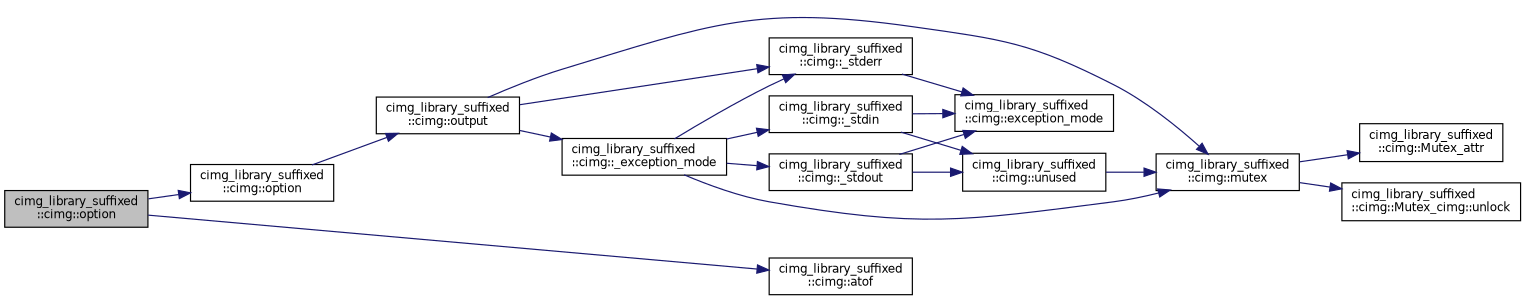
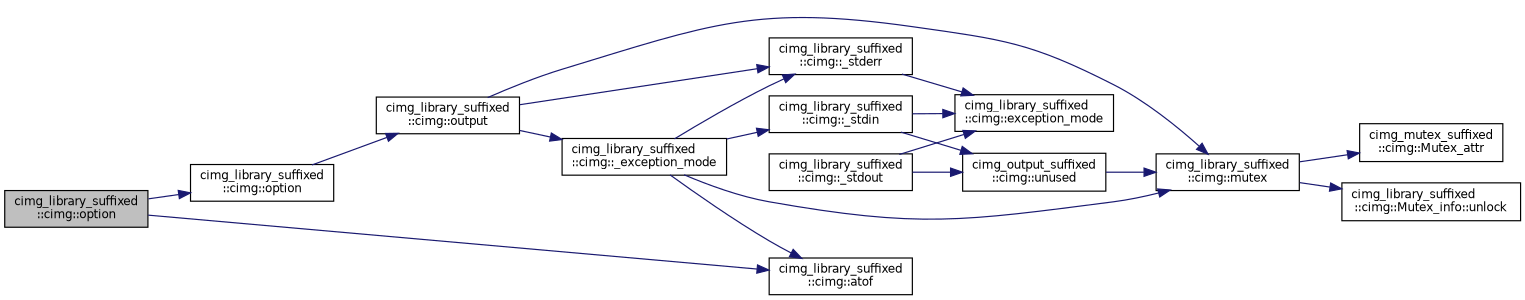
node "cimg_library_suffixed ::cimg::Mutex_attr": label "cimg_library_suffixed ::cimg::Mutex_attr" -> "cimg_mutex_suffixed ::cimg::Mutex_attr"
edge "cimg_library_suffixed ::cimg::_exception_mode" -> "cimg_library_suffixed ::cimg::_stdout": now "cimg_library_suffixed ::cimg::_exception_mode" -> "cimg_library_suffixed ::cimg::atof"
node "cimg_library_suffixed ::cimg::unused": label "cimg_library_suffixed ::cimg::unused" -> "cimg_output_suffixed ::cimg::unused"
node "cimg_library_suffixed ::cimg::Mutex_cimg::unlock": label "cimg_library_suffixed ::cimg::Mutex_cimg::unlock" -> "cimg_library_suffixed ::cimg::Mutex_info::unlock"
